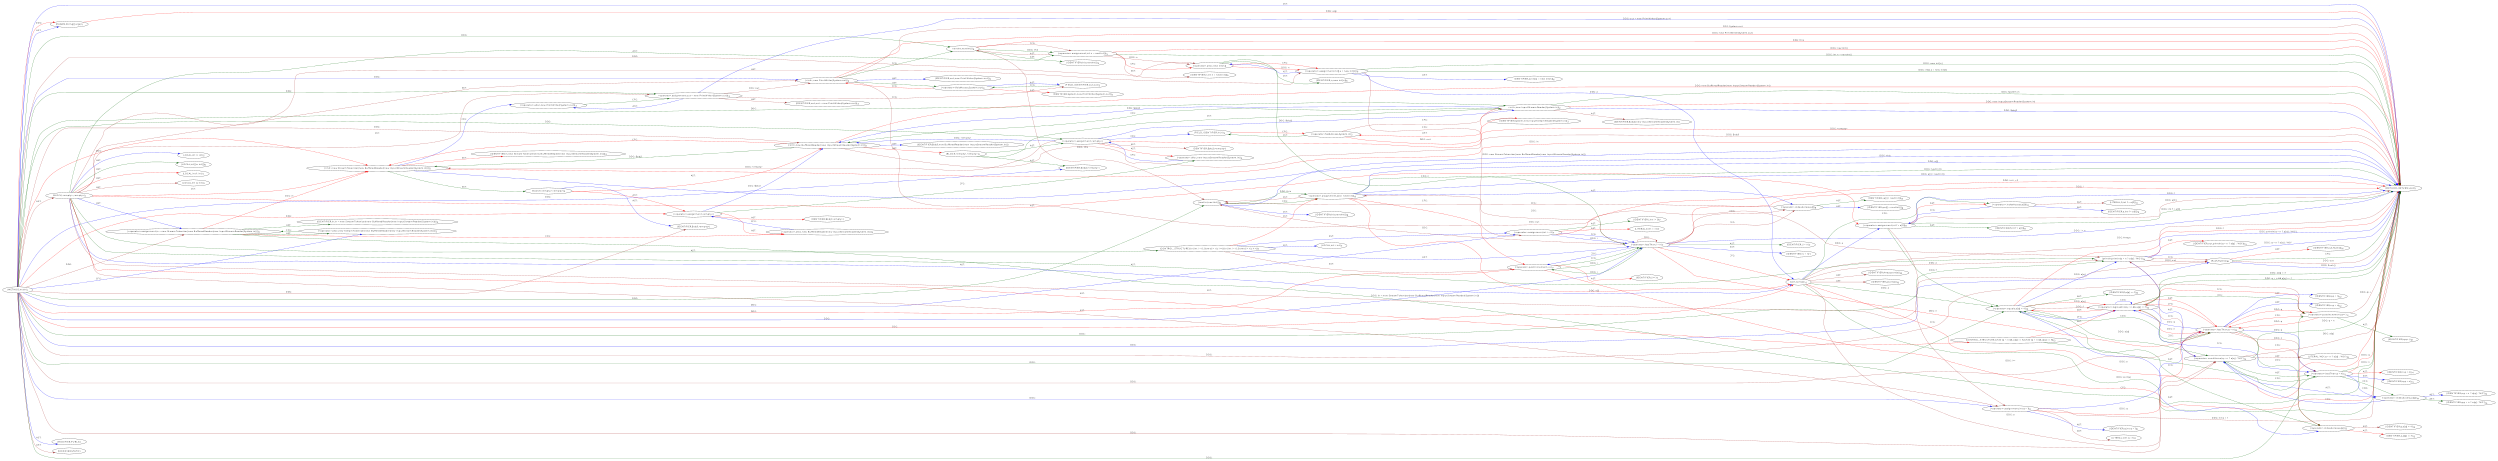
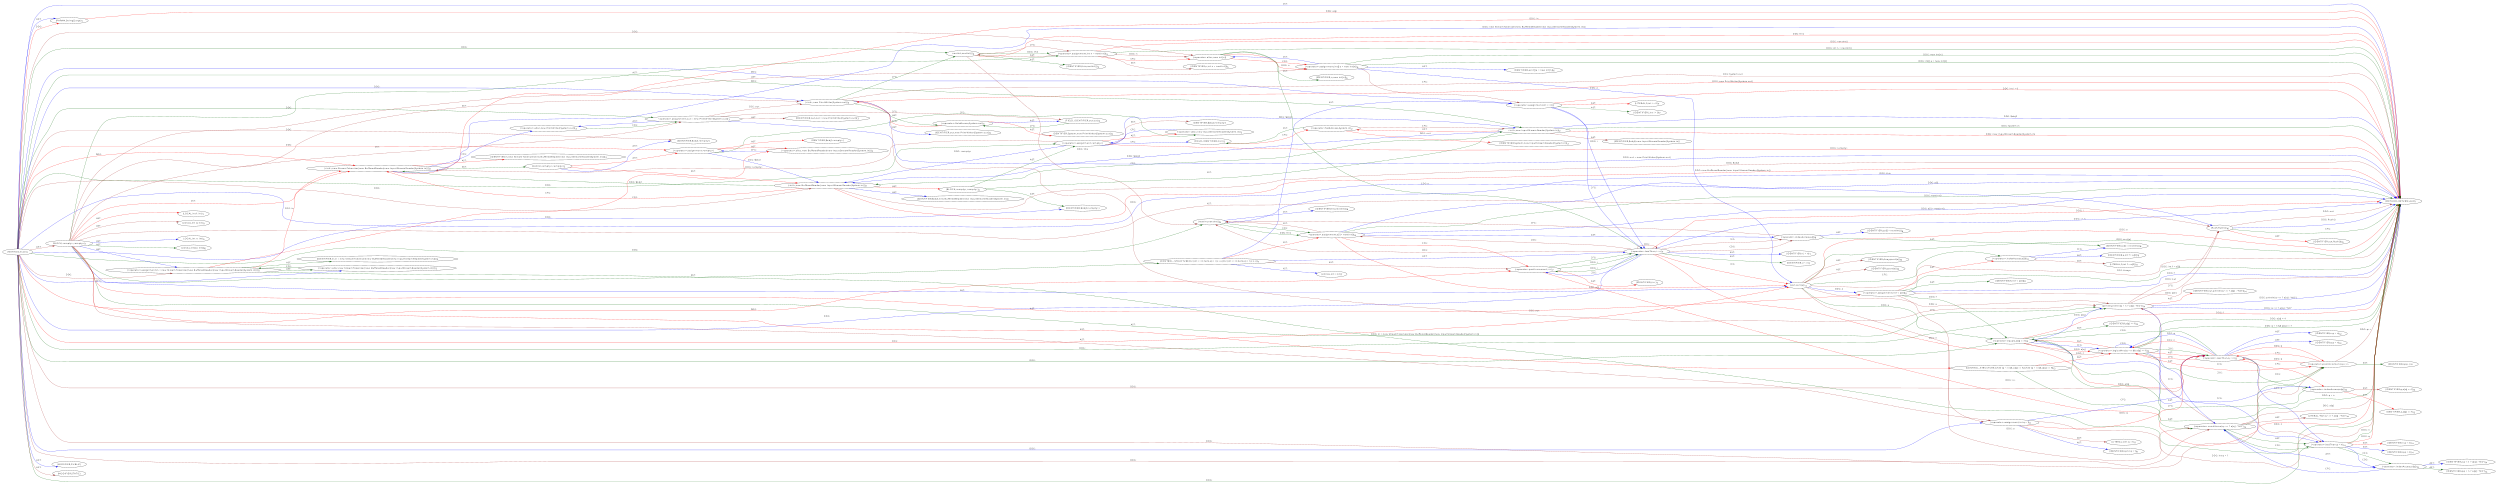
edge "(<operator>.indexAccess,a[0])" -> "(<operator>.assignment,int f = a[0])": now "(<operator>.indexAccess,a[0])" -> "(IDENTIFIER,i,a[i] = nextInt())"
